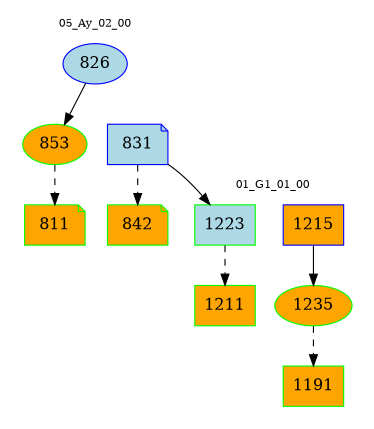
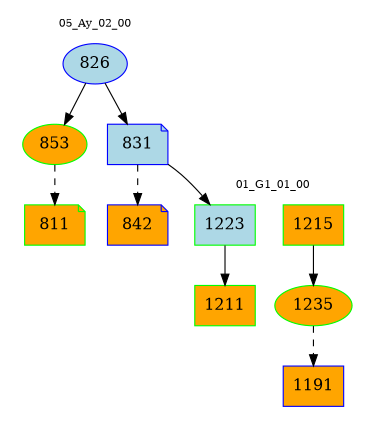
edge "826" -> "831": added
node "842": color green -> blue
node "1215": color blue -> green
edge "1223" -> "1211": style dashed -> solid
node "1191": color green -> blue
